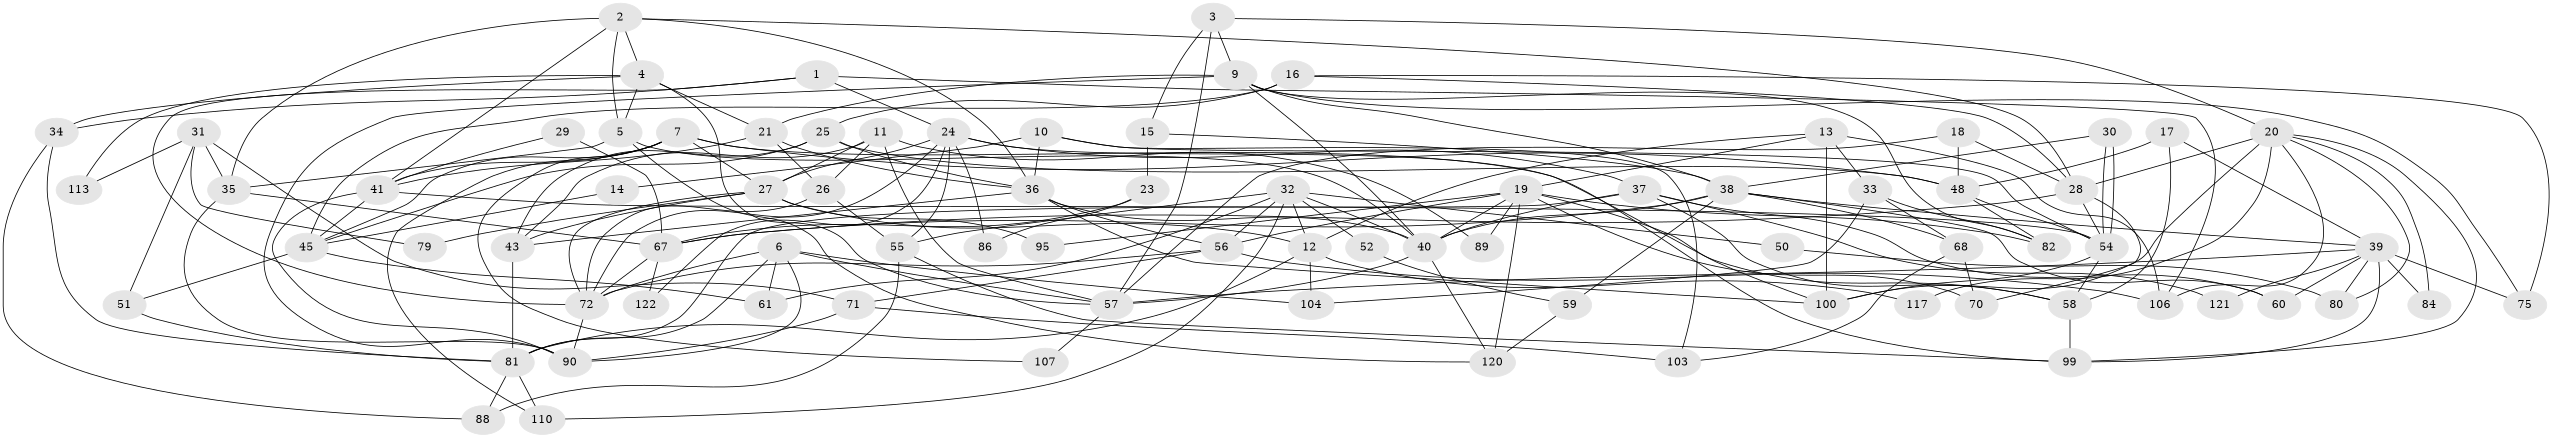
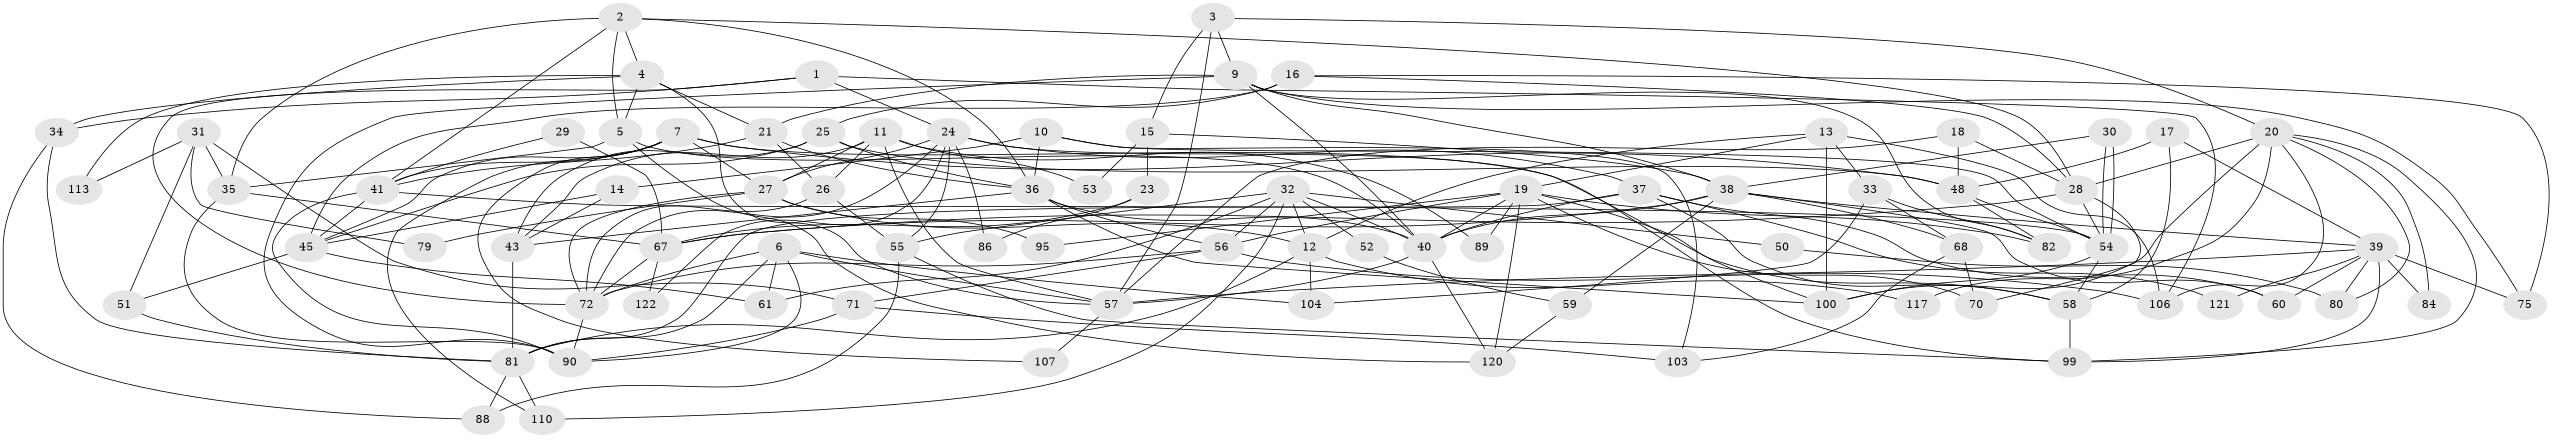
node "53": added
edge "27" -- "43": now "14" -- "43"
